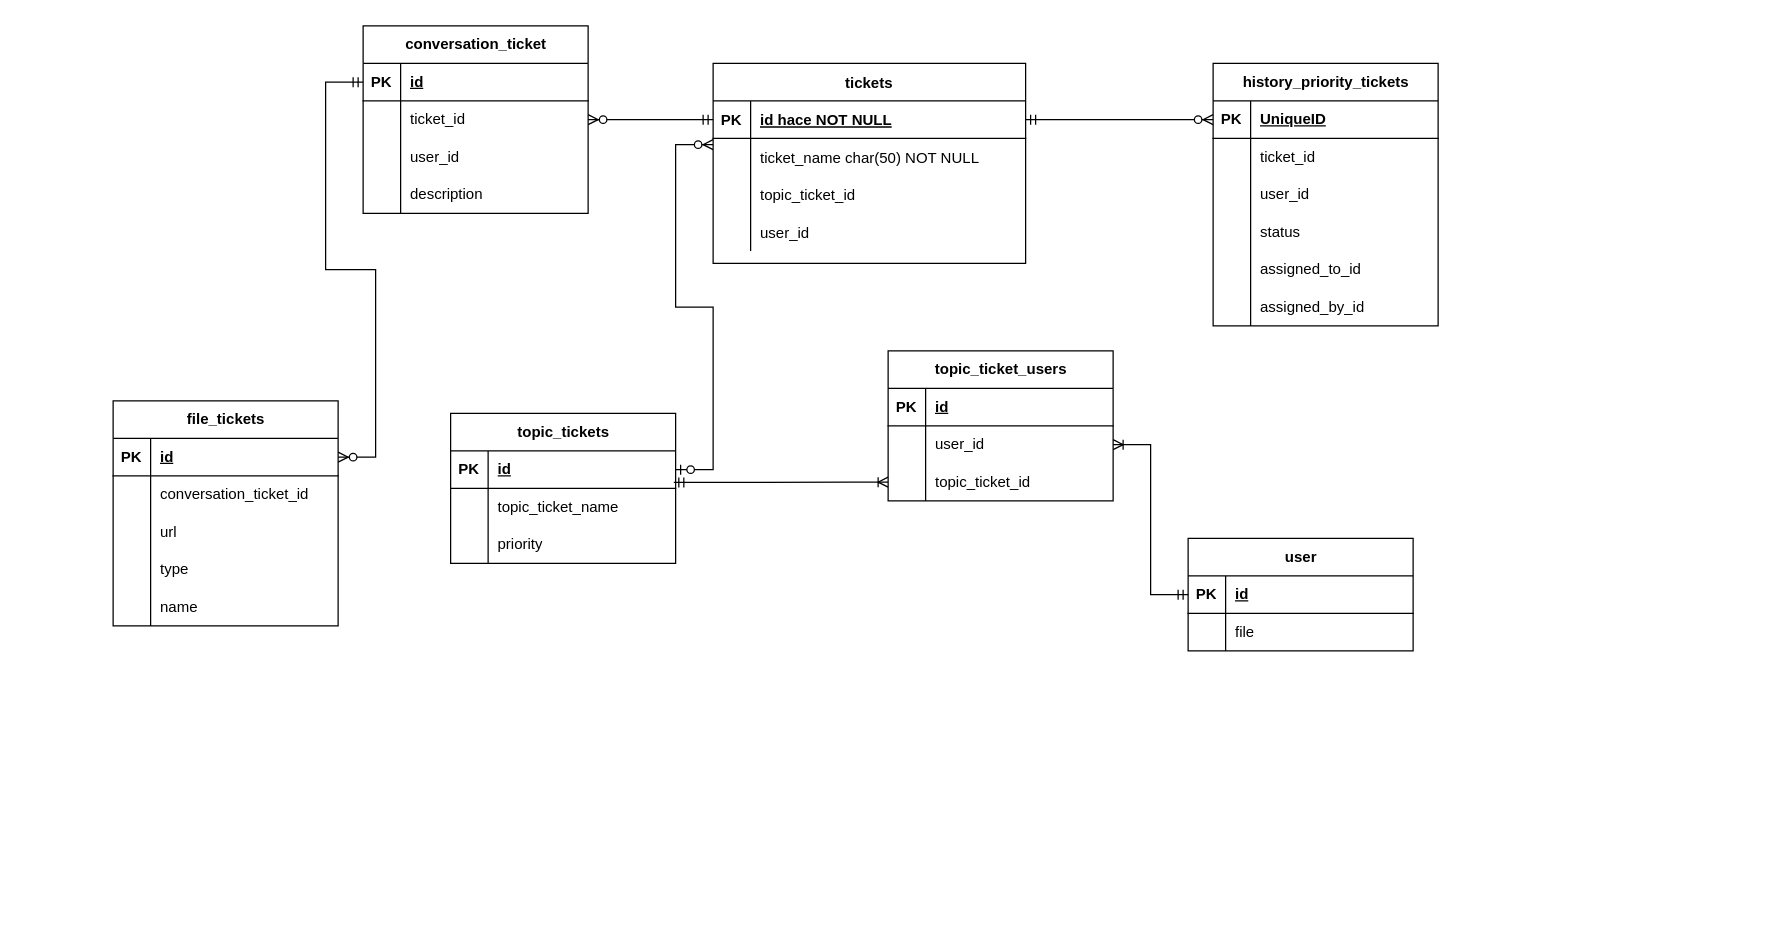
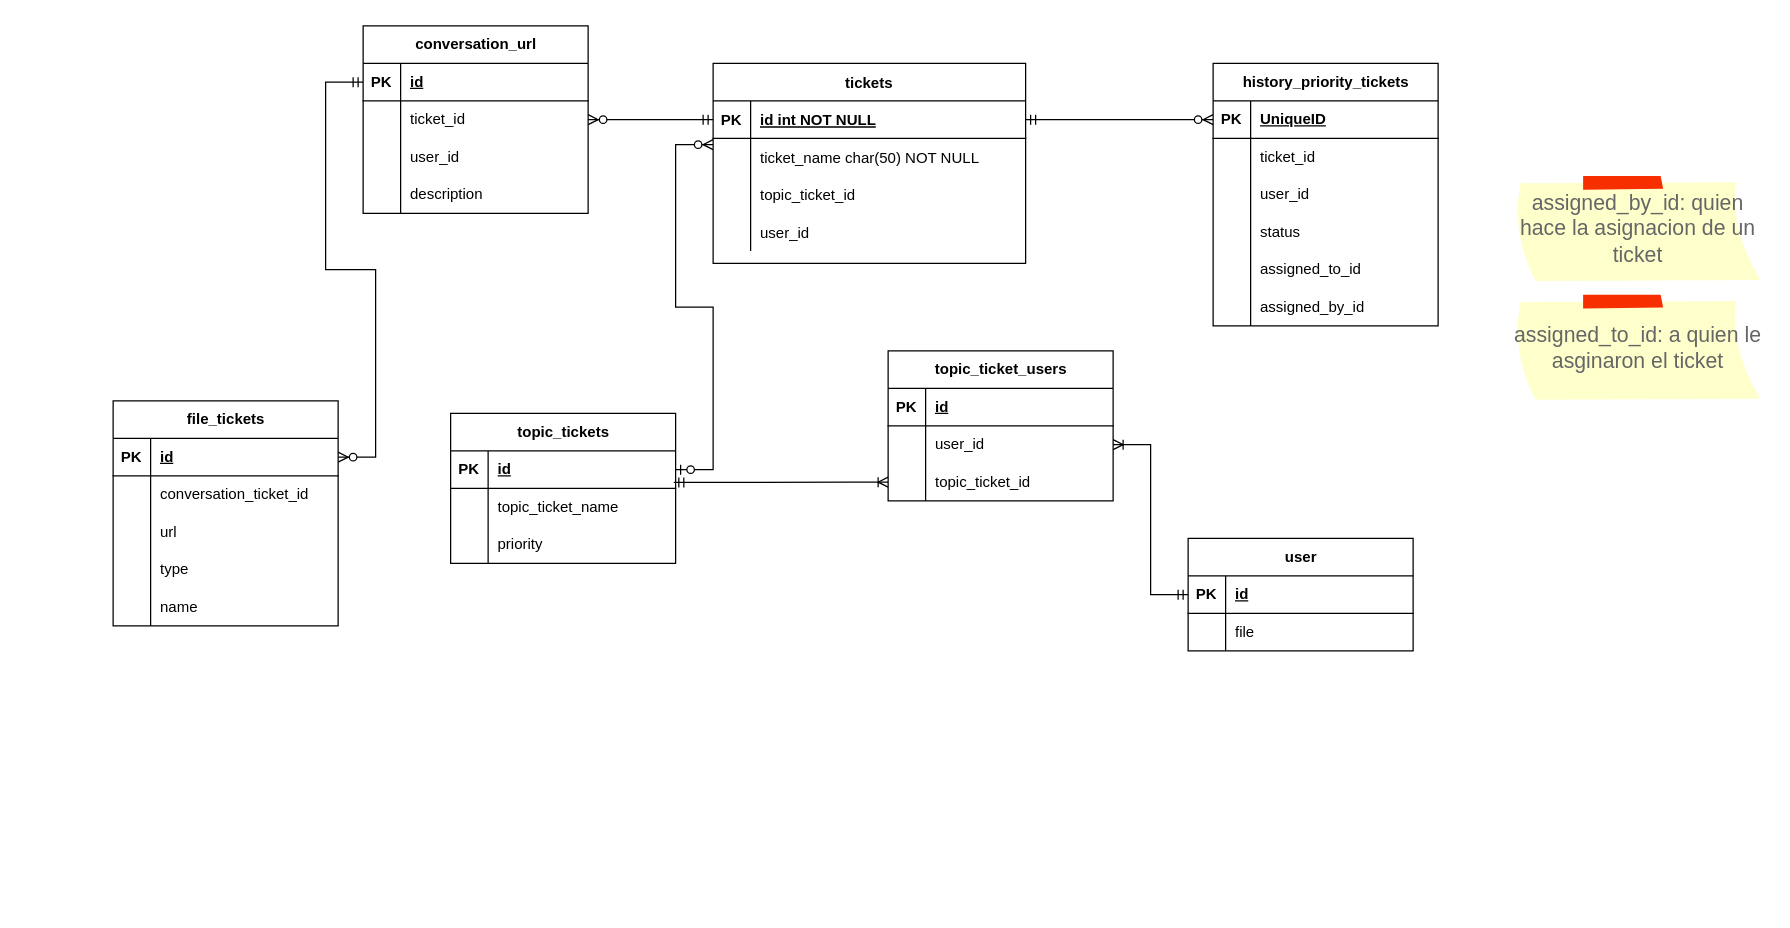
node "conversation_ticket": label "conversation_ticket" -> "conversation_url"
node "id hace NOT NULL": label "id hace NOT NULL" -> "id int NOT NULL"
node "assigned_by_id: quien hace la asignacion de un ticket": added
node "assigned_to_id: a quien le asginaron el ticket": added
